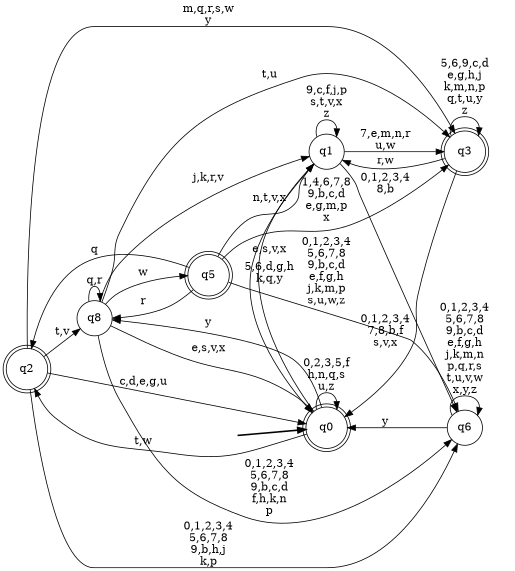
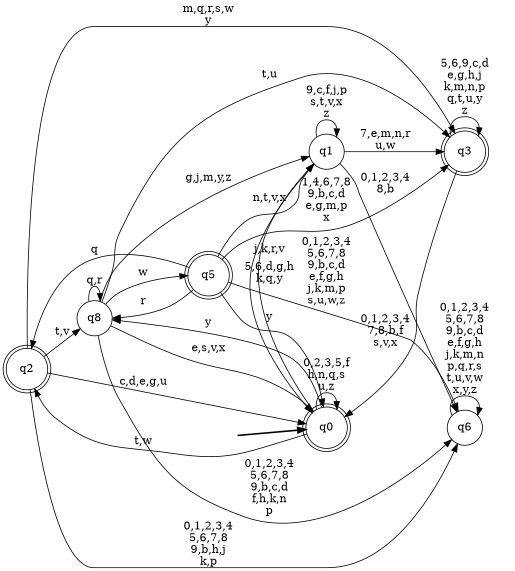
edge "q3" -> "q1": removed, label "r,w"
edge "q8" -> "q1": label "j,k,r,v" -> "g,j,m,y,z"
edge "q0" -> "q1": label "e,s,v,x" -> "j,k,r,v"
edge "q6" -> "q0": now "q5" -> "q0"
